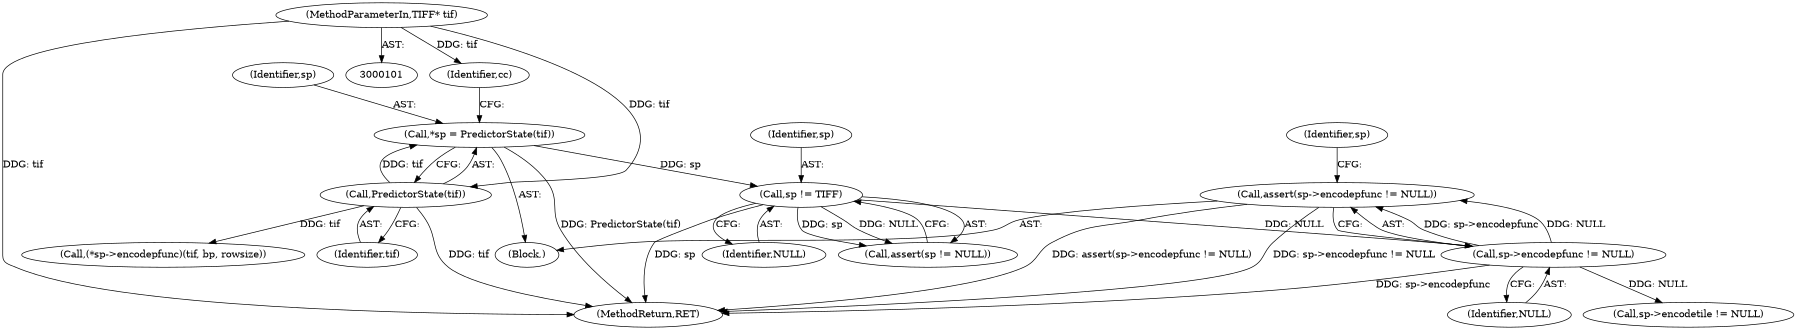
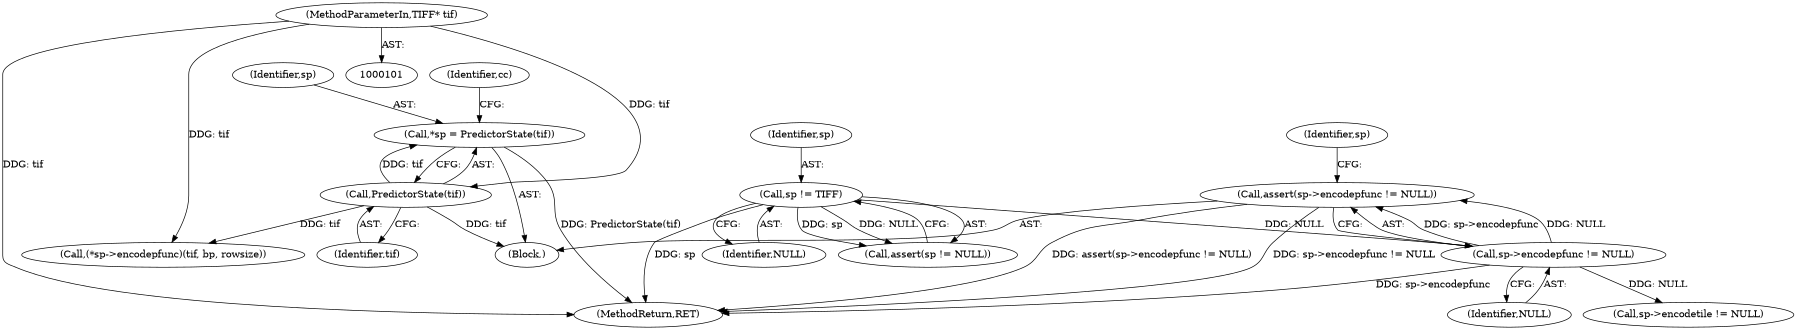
edge "(MethodParameterIn,TIFF* tif)" -> "(Identifier,cc)": now "(MethodParameterIn,TIFF* tif)" -> "(Call,(*sp->encodepfunc)(tif, bp, rowsize))"
node "3000101": label "3000101" -> "1000101"
edge "(Call,*sp = PredictorState(tif))" -> "(Call,sp != TIFF)": removed, label "DDG: sp"
edge "(Call,PredictorState(tif))" -> "(MethodReturn,RET)": now "(Call,PredictorState(tif))" -> "(Block,)"
